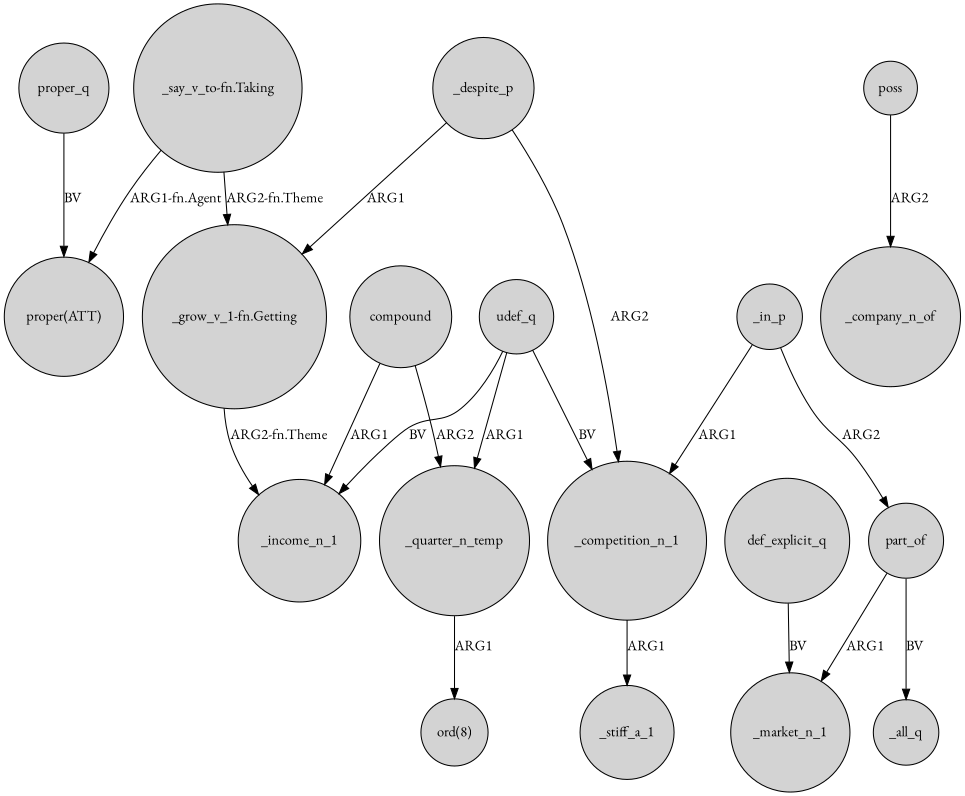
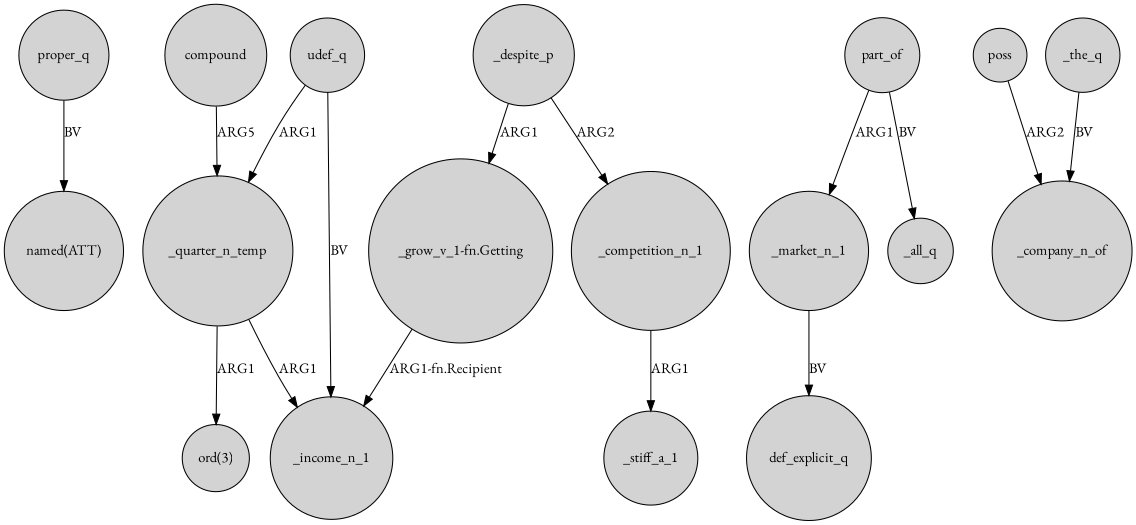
node "_the_q": added
node "_say_v_to-fn.Taking": removed
node "proper(ATT)": label "proper(ATT)" -> "named(ATT)"
node "_in_p": removed
edge "udef_q" -> "_competition_n_1": removed, label "BV"
edge "compound" -> "_income_n_1": now "_quarter_n_temp" -> "_income_n_1"
edge "_grow_v_1-fn.Getting" -> "_income_n_1": label "ARG2-fn.Theme" -> "ARG1-fn.Recipient"
edge "compound" -> "_quarter_n_temp": label "ARG2" -> "ARG5"
edge "def_explicit_q" -> "_market_n_1": reversed
node "ord(8)": label "ord(8)" -> "ord(3)"
